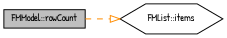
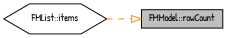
edge "FMModel::rowCount" -> "FMList::items": reversed
